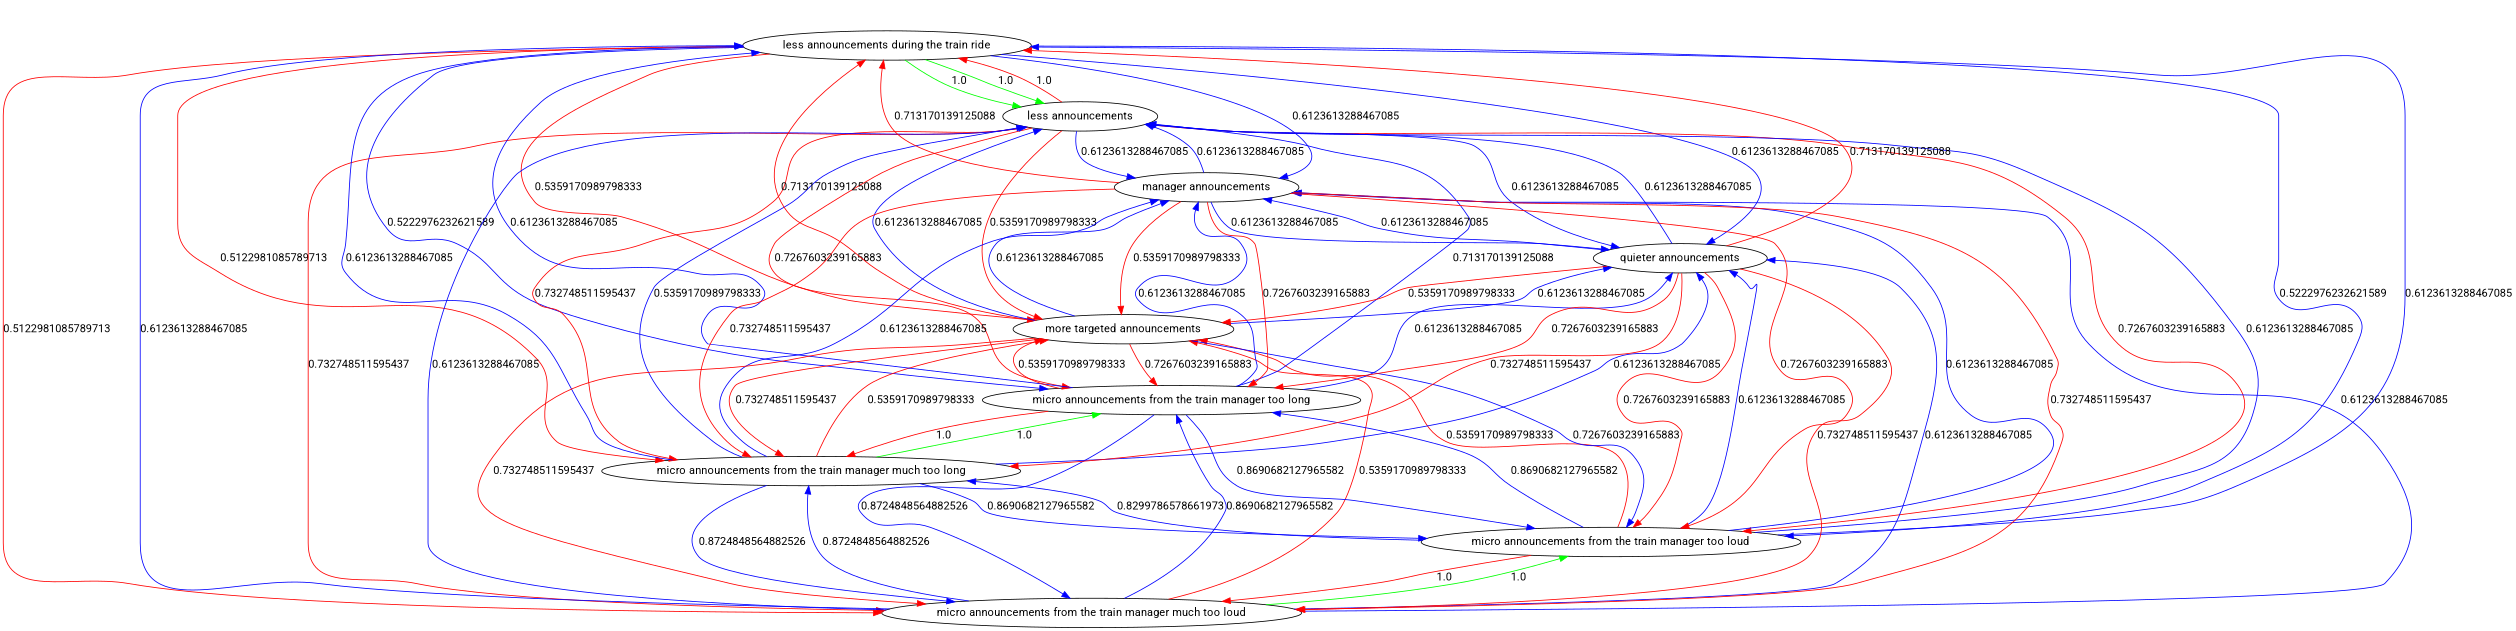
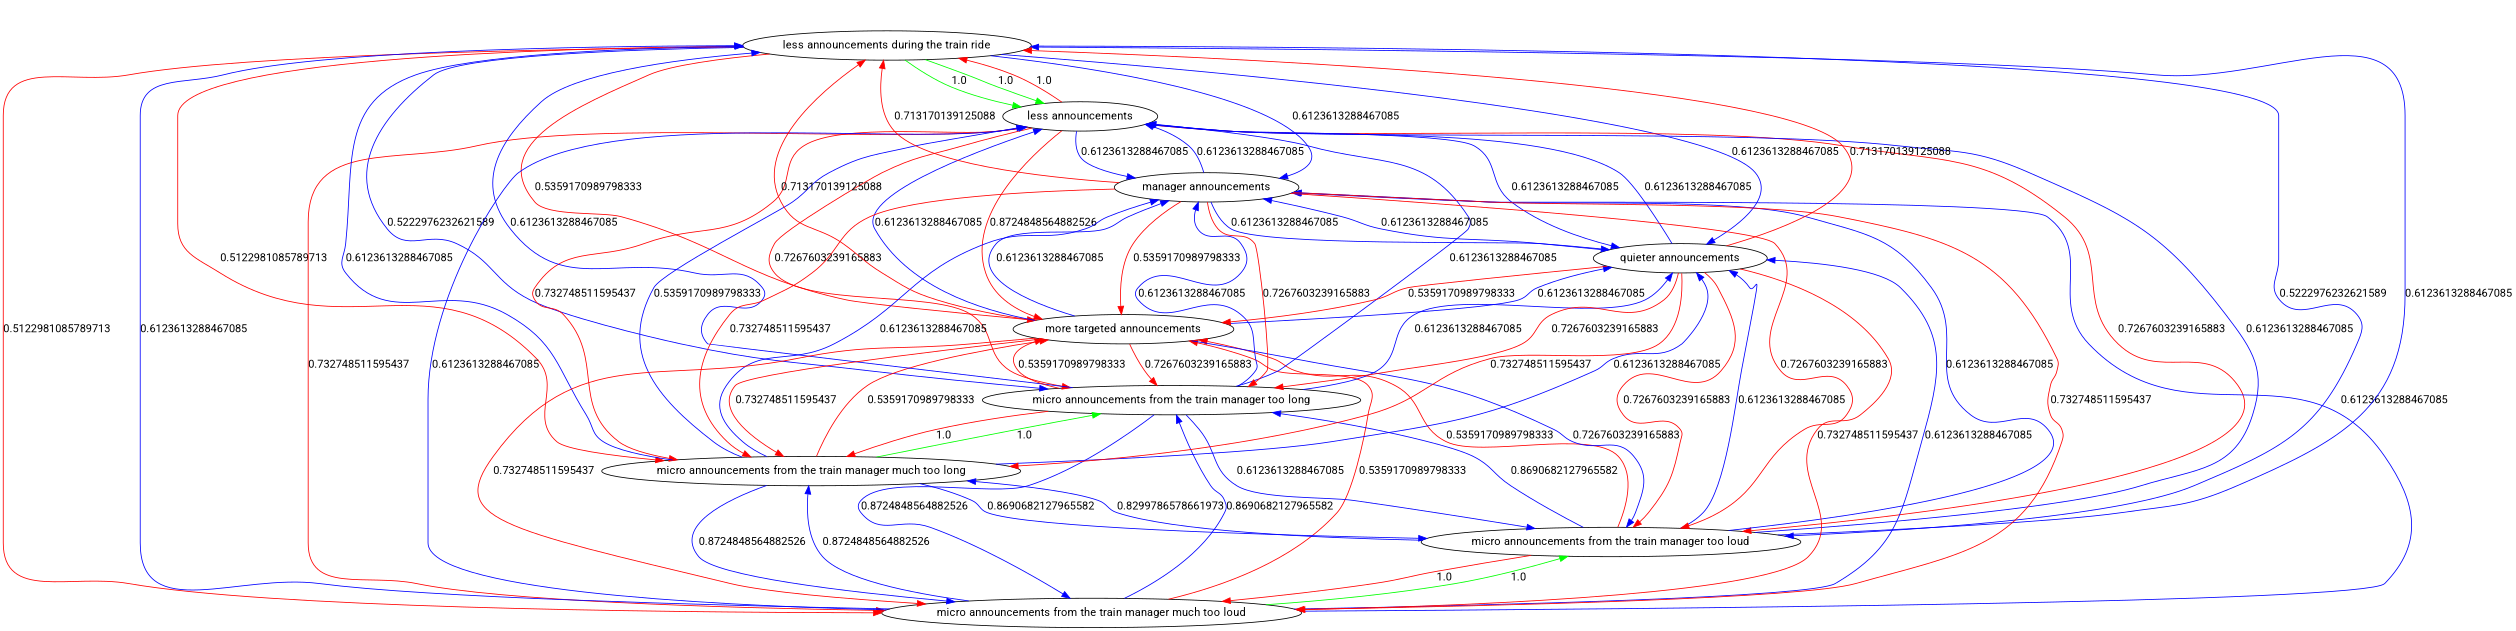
edge "less announcements" -> "more targeted announcements": label "0.5359170989798333" -> "0.8724848564882526"
edge "micro announcements from the train manager too long" -> "less announcements": label "0.713170139125088" -> "0.6123613288467085"
edge "micro announcements from the train manager too long" -> "micro announcements from the train manager too loud": label "0.8690682127965582" -> "0.6123613288467085"
